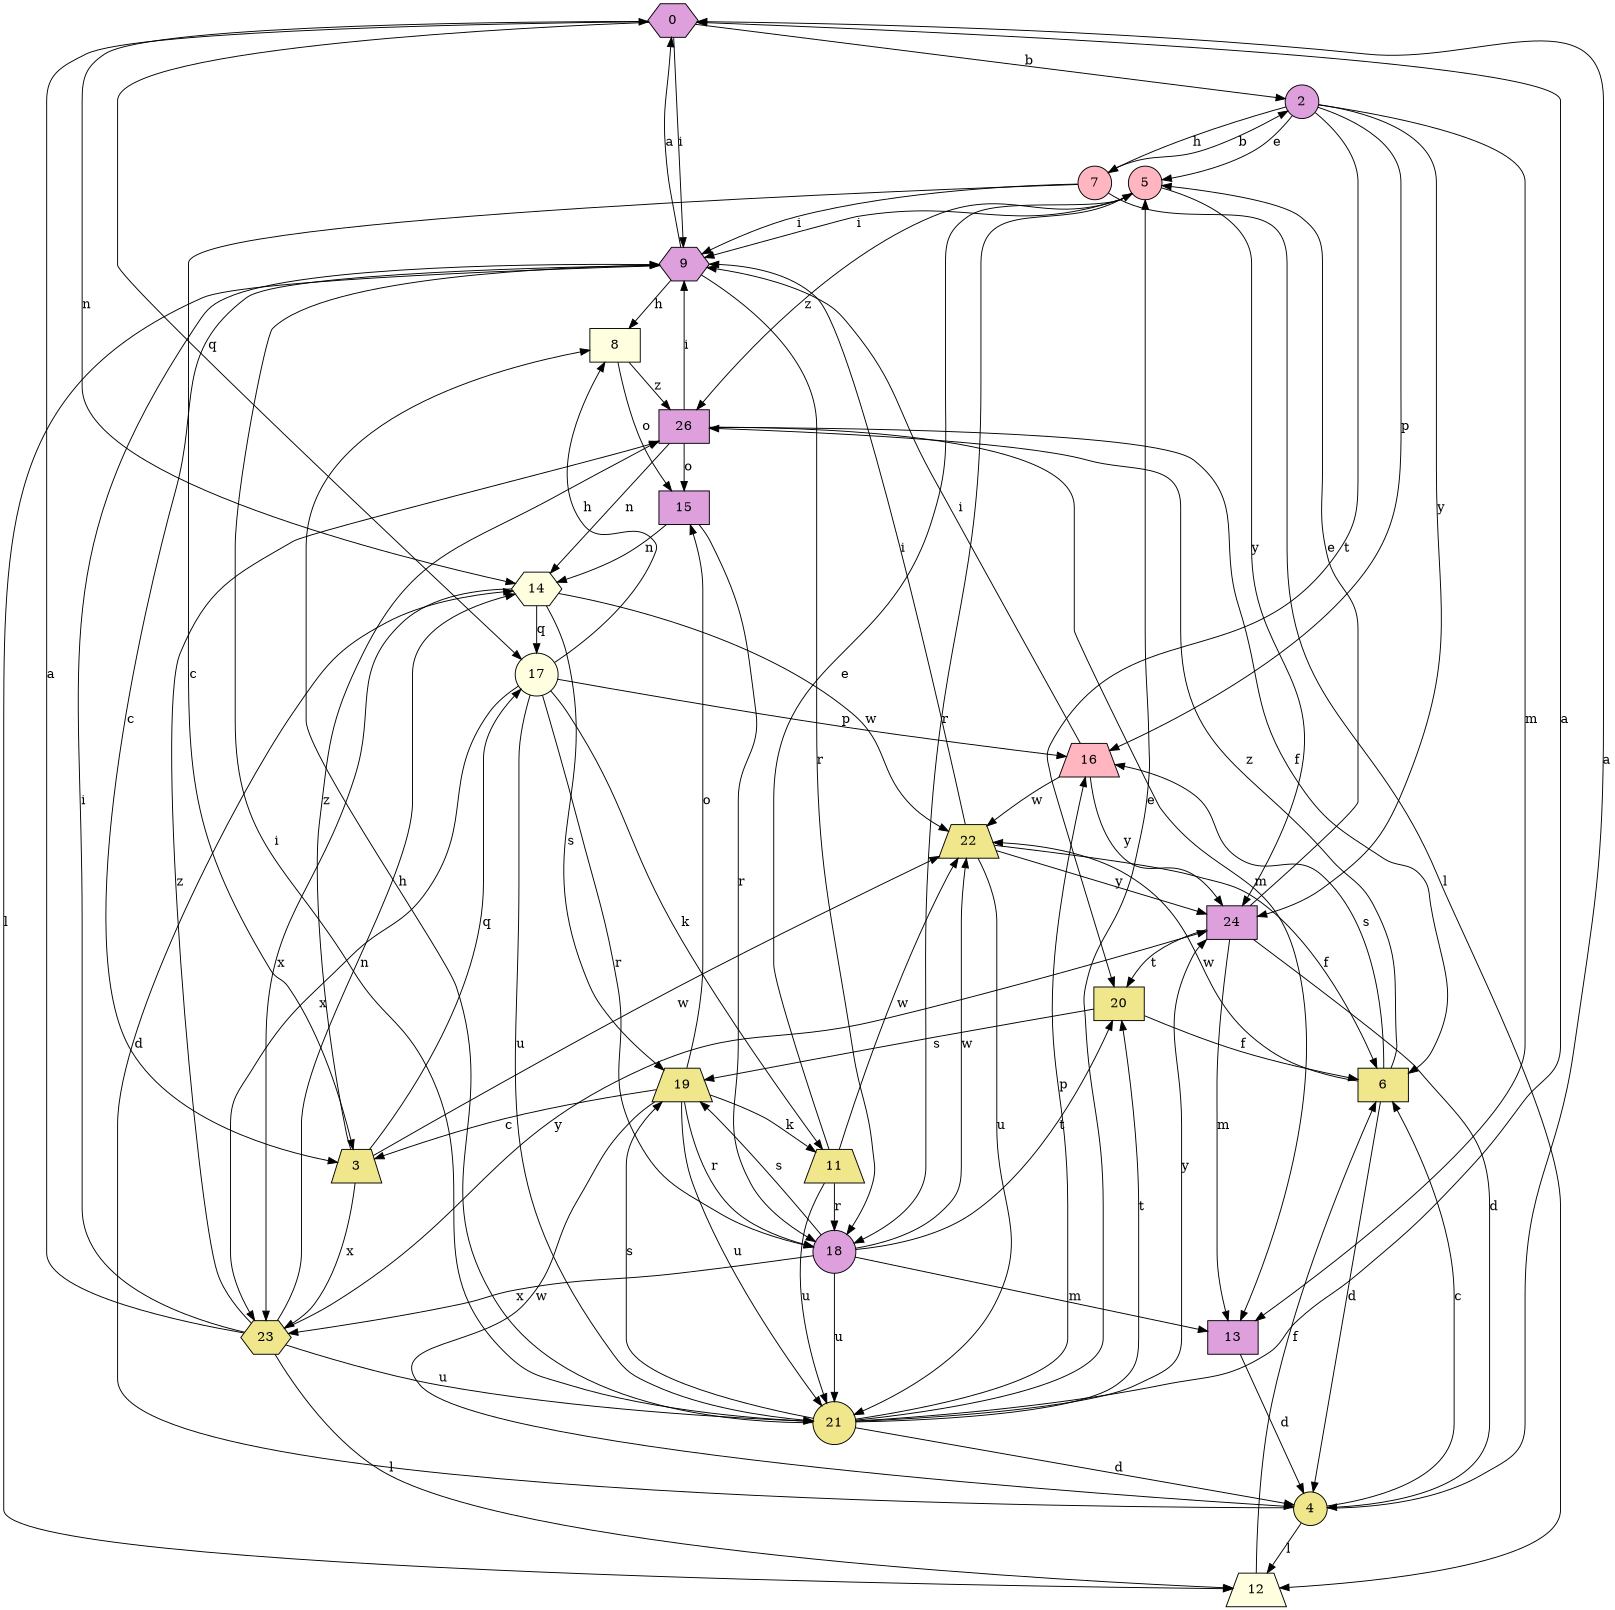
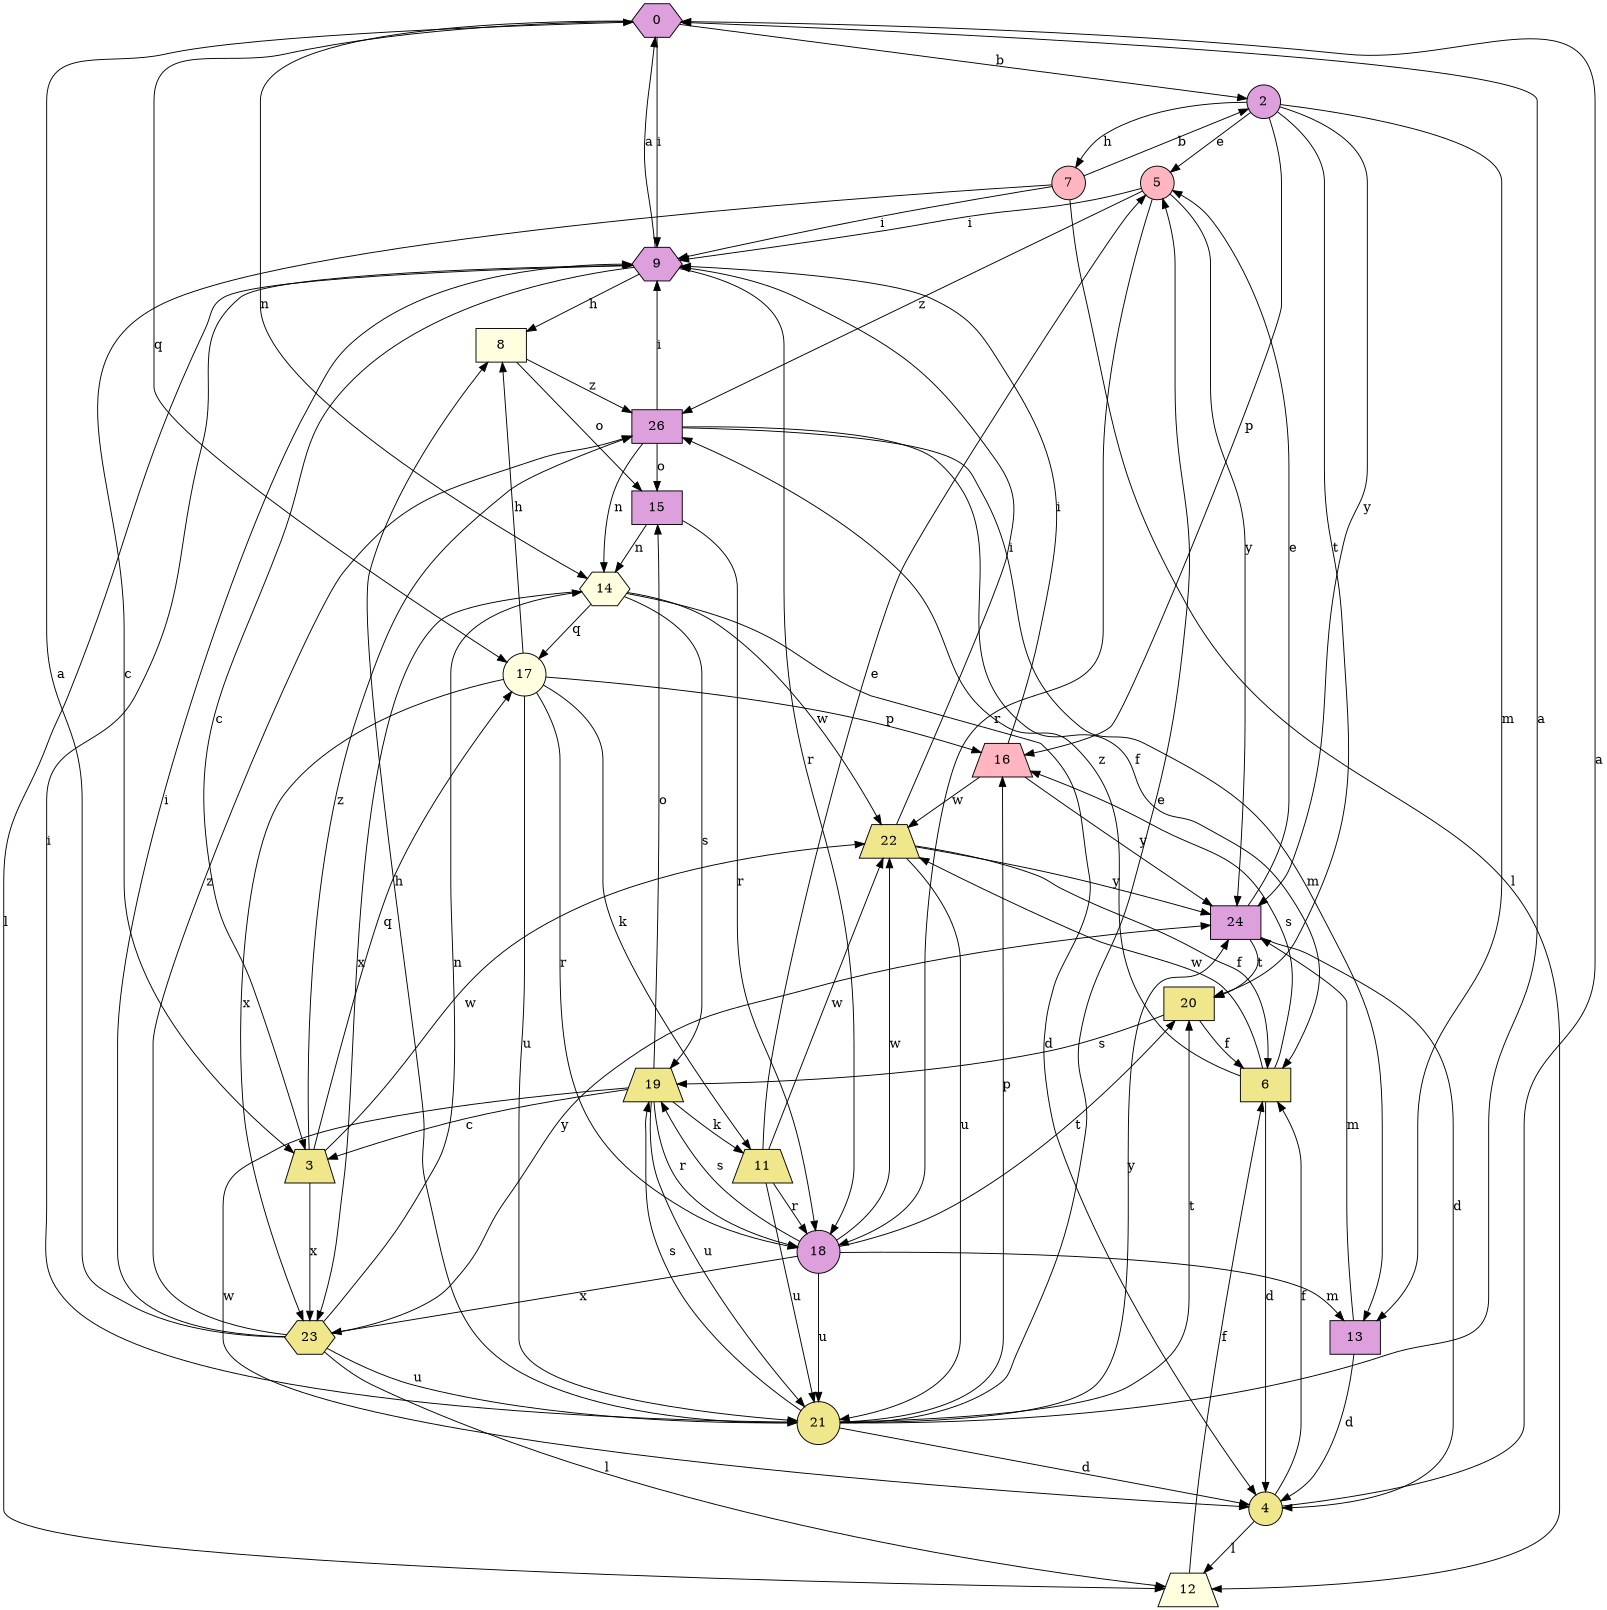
edge "24" -> "13": reversed
edge "4" -> "6": label "c" -> "f"
edge "4" -> "14": reversed
